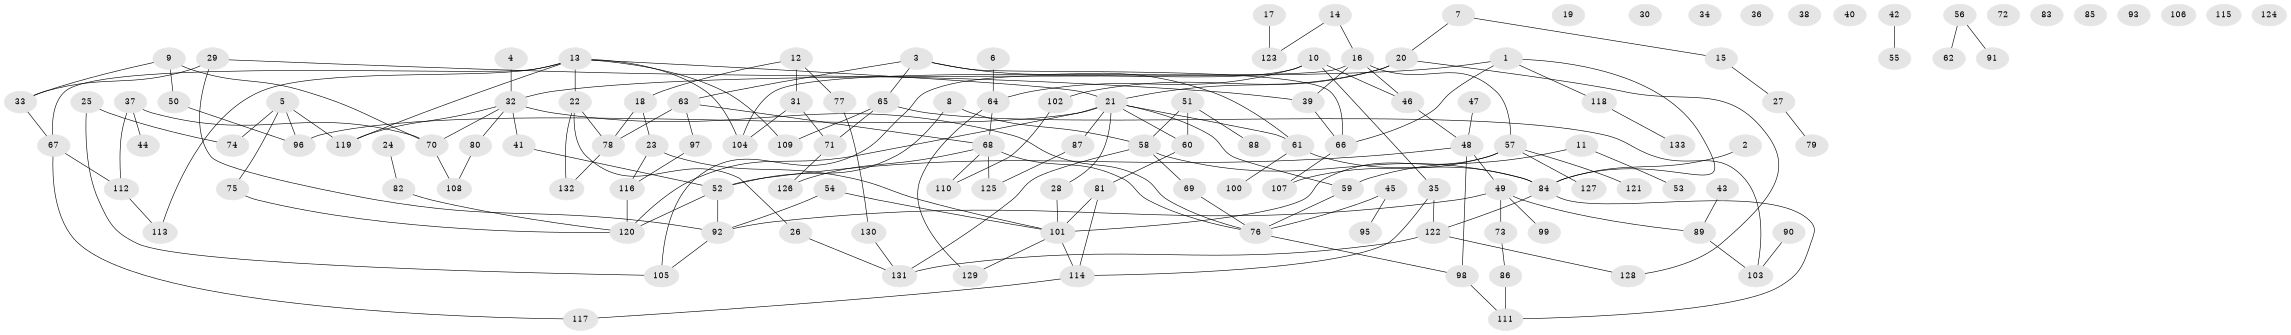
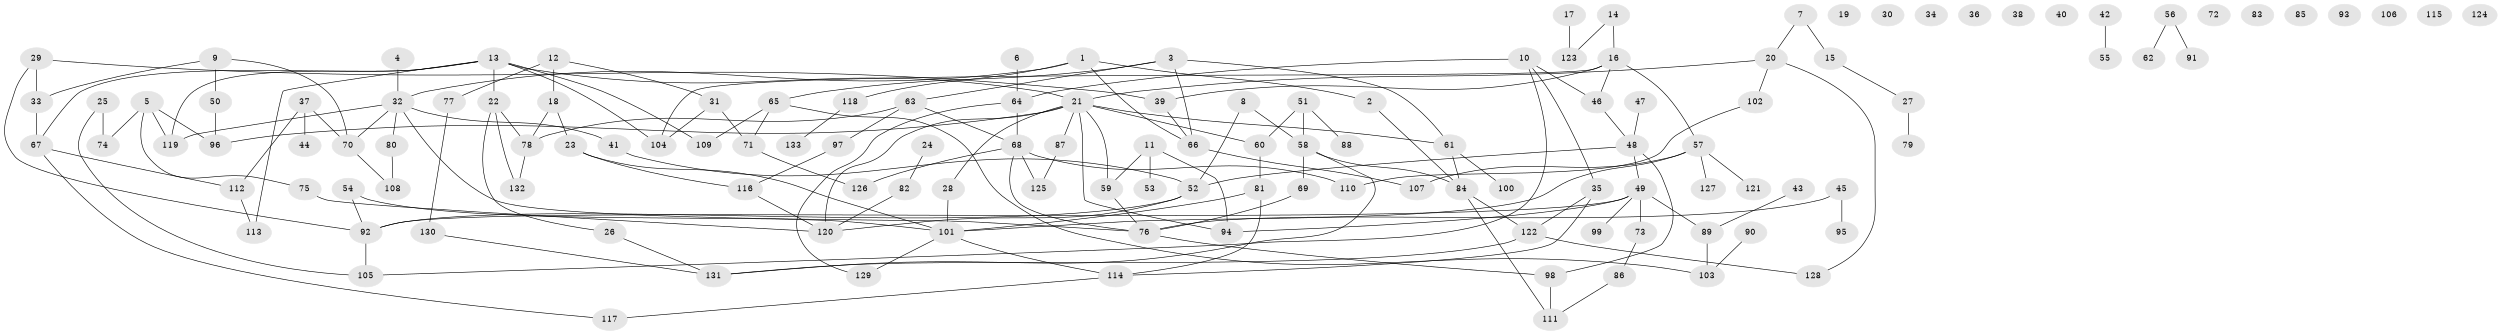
edge "1" -- "84": now "1" -- "2"
node "94": added
